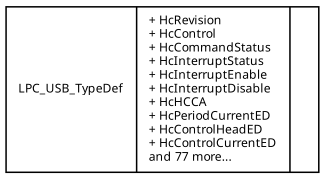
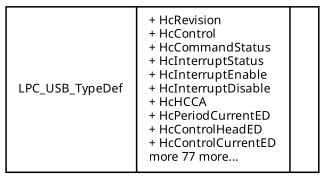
node "LPC_USB_TypeDef": text "and 77 more..." -> "more 77 more..."
